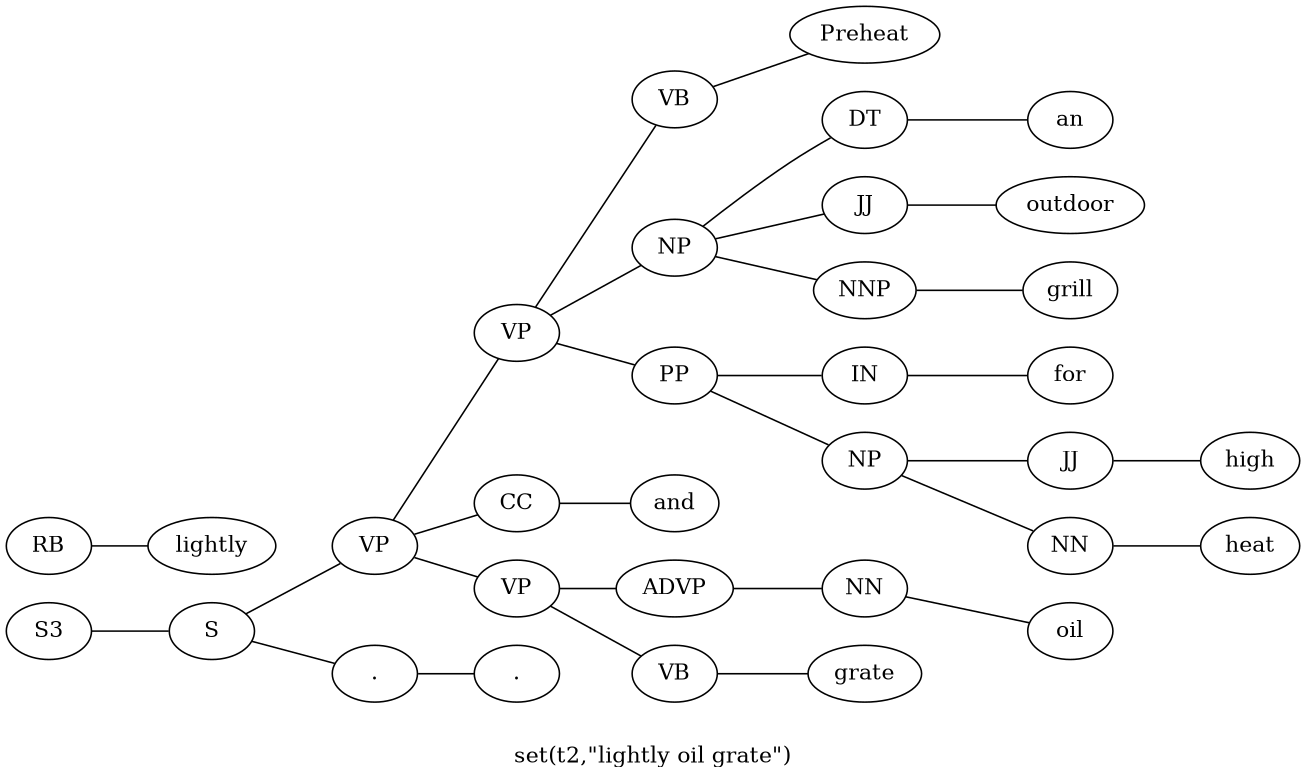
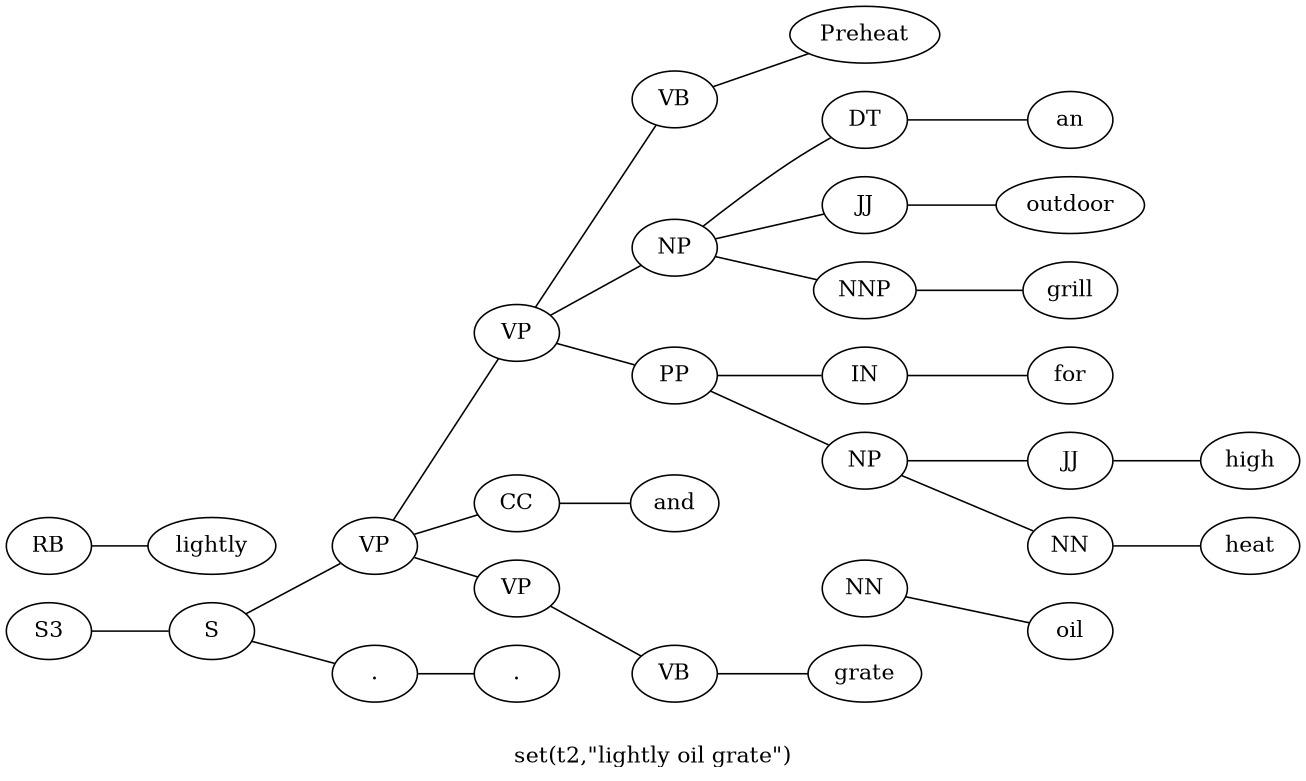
node "ADVP": removed
